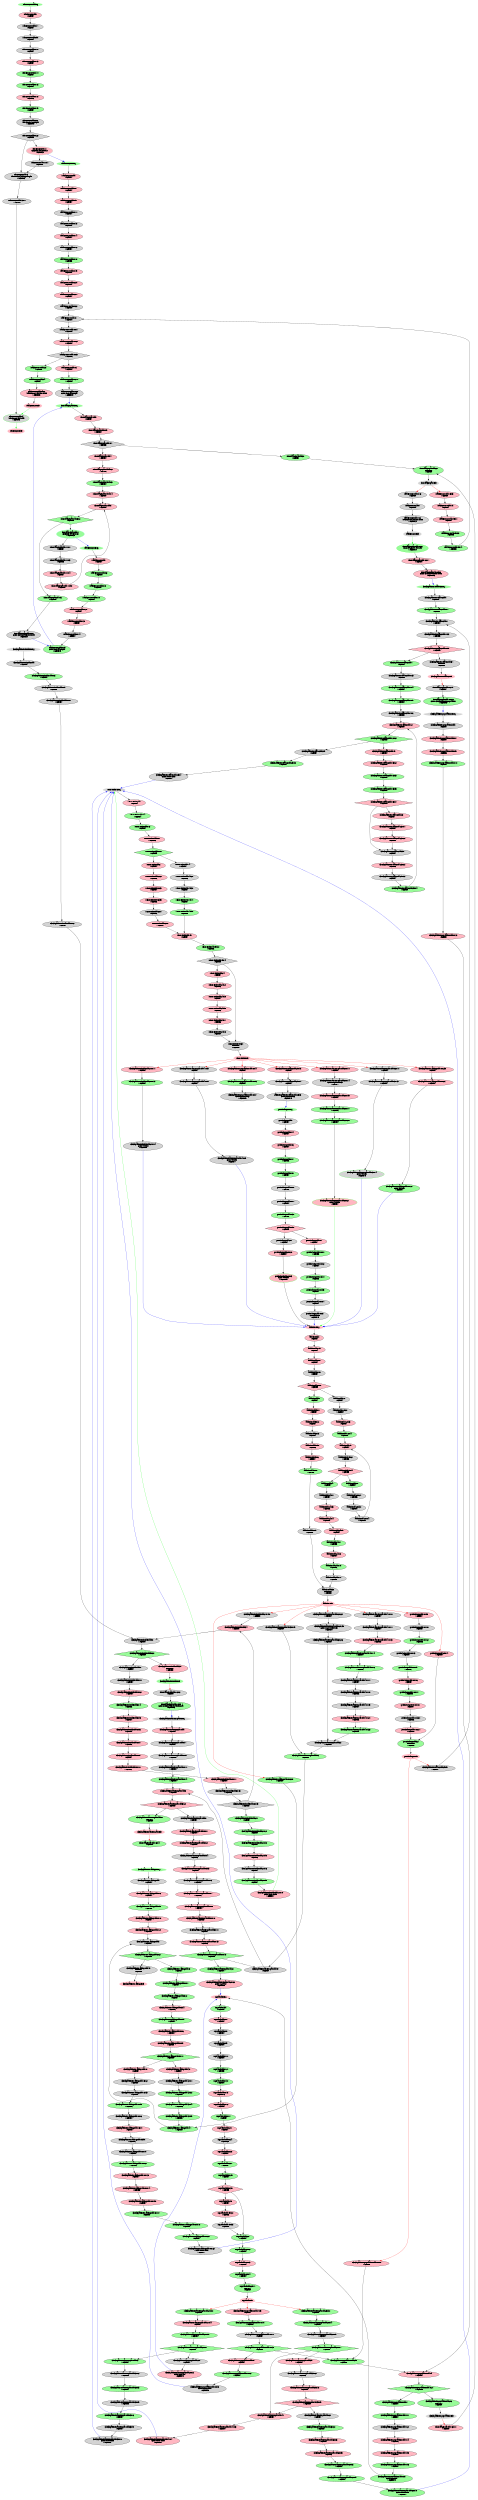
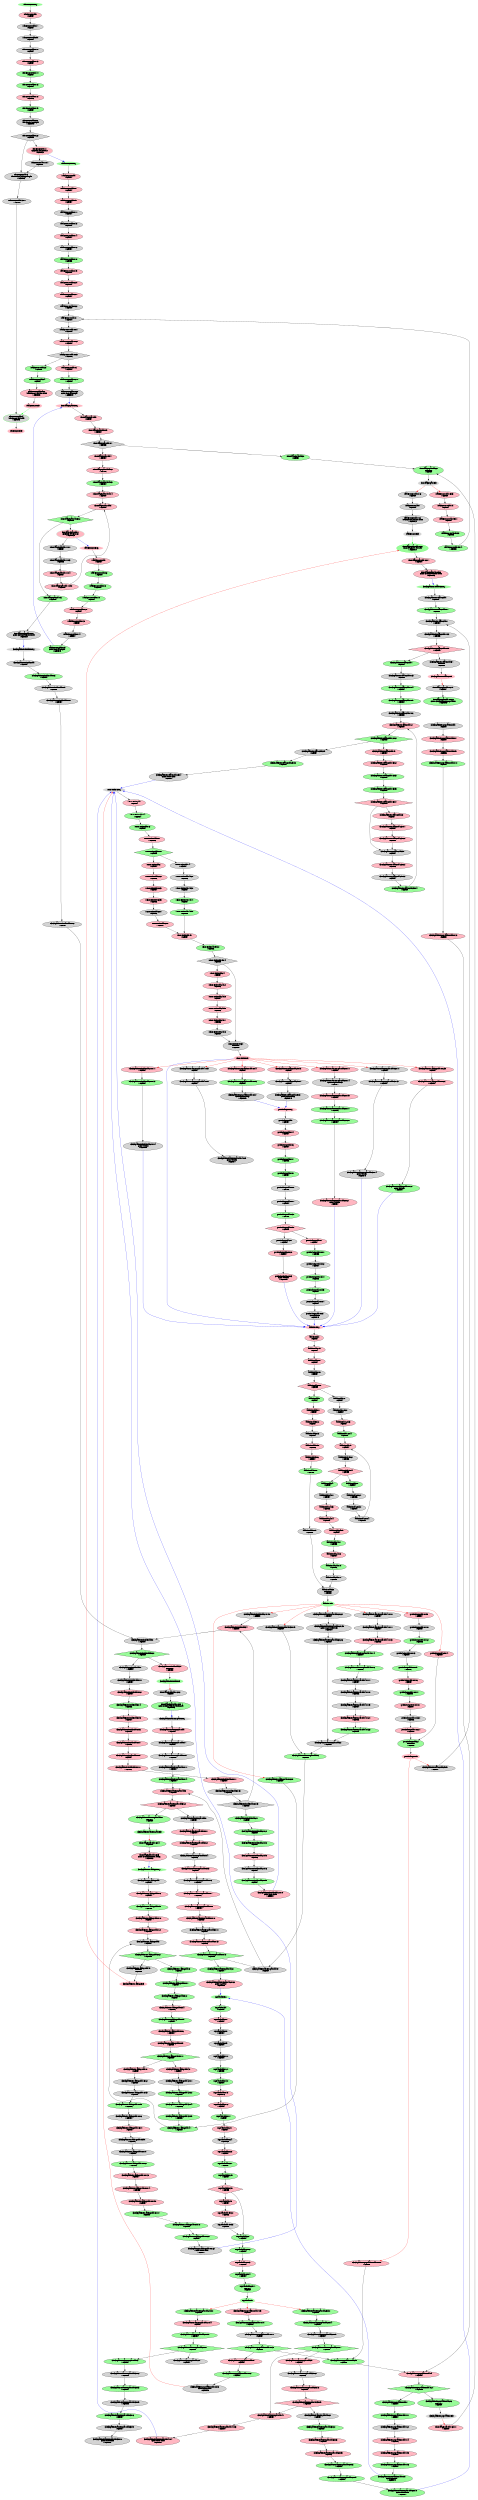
node "_thrFunc0__waiting": label "_thrFunc0__waiting" -> "_thrFunc0__entry"
node "sim_village_par_entry": fillcolor palegreen -> lightpink
edge "_thrFunc0___bb14 (_thrFunc0_)taskwait WCET=13" -> "_thrFunc0__exit": color green -> black
node "sim_village_par__bb11 CREATE _taskFunc0_ WCET=13": fillcolor palegreen -> lightpink
node "_taskFunc0__entry": fillcolor palegreen -> lightpink
edge "sim_village_par__bb16__1 CALL check_patients_inside WCET=13" -> "_taskFunc0___bb__15 CALL sim_village_par WCET=13": now "sim_village_par__bb16__1 CALL check_patients_inside WCET=13" -> "check_patients_inside_entry"
node "check_patients_population_entry": removed
node "patients_patients_realloc__bb29__8 CALL put_in_hosp WCET=15": label "patients_patients_realloc__bb29__8 CALL put_in_hosp WCET=15" -> "check_patients_realloc__bb29__8 CALL put_in_hosp WCET=15"
edge "check_patients_population__bb18__7 CALL put_in_hosp WCET=15" -> "put_in_hosp_entry": added
node "put_in_hosp_entry": fillcolor palegreen -> lightpink
edge "check_patients_waiting_exit" -> "sim_village_par__bb16__6 (sim_village_par)taskwait WCET=13": added
node "check_patients_assess_par__bb83__14 CALL addList WCET=15": color green -> black
node "check_patients_assess_par__bb60__21 CALL addList WCET=17": color green -> black
edge "check_patients_assess_par__bb41__9 CALL addList WCET=17" -> "addList_entry": now "removeList_exit" -> "addList_entry"
edge "check_patients_assess_par__bb60__21 CALL addList WCET=17" -> "addList_entry": color green -> blue
node "put_in_hosp__bb28__3 CALL addList WCET=15": color green -> black
edge "put_in_hosp__bb28__3 CALL addList WCET=15" -> "addList_entry": color black -> blue
edge "check_patients_inside__bb21__10 CALL removeList WCET=17" -> "removeList_entry": color green -> blue
node "addList_exit": fillcolor lightpink -> palegreen
edge "check_patients_population__bb18__3 CALL removeList WCET=15" -> "removeList_entry": color blue -> red
edge "check_patients_assess_par__bb83__10 CALL removeList WCET=17" -> "removeList_entry": removed
node "check_patients_assess_par_exit": fillcolor lightpink -> palegreen
node "sim_village_par__bb16__5 CALL check_patients_waiting WCET=13": added
node "my_rand_entry": fillcolor lightpink -> palegreen
edge "check_patients_population__bb7__8 CALL my_rand WCET=15" -> "my_rand_entry": color black -> blue
node "my_rand_exit": fillcolor lightpink -> palegreen
node "check_patients_assess_par__bb28__2 CALL my_rand WCET=15": removed
